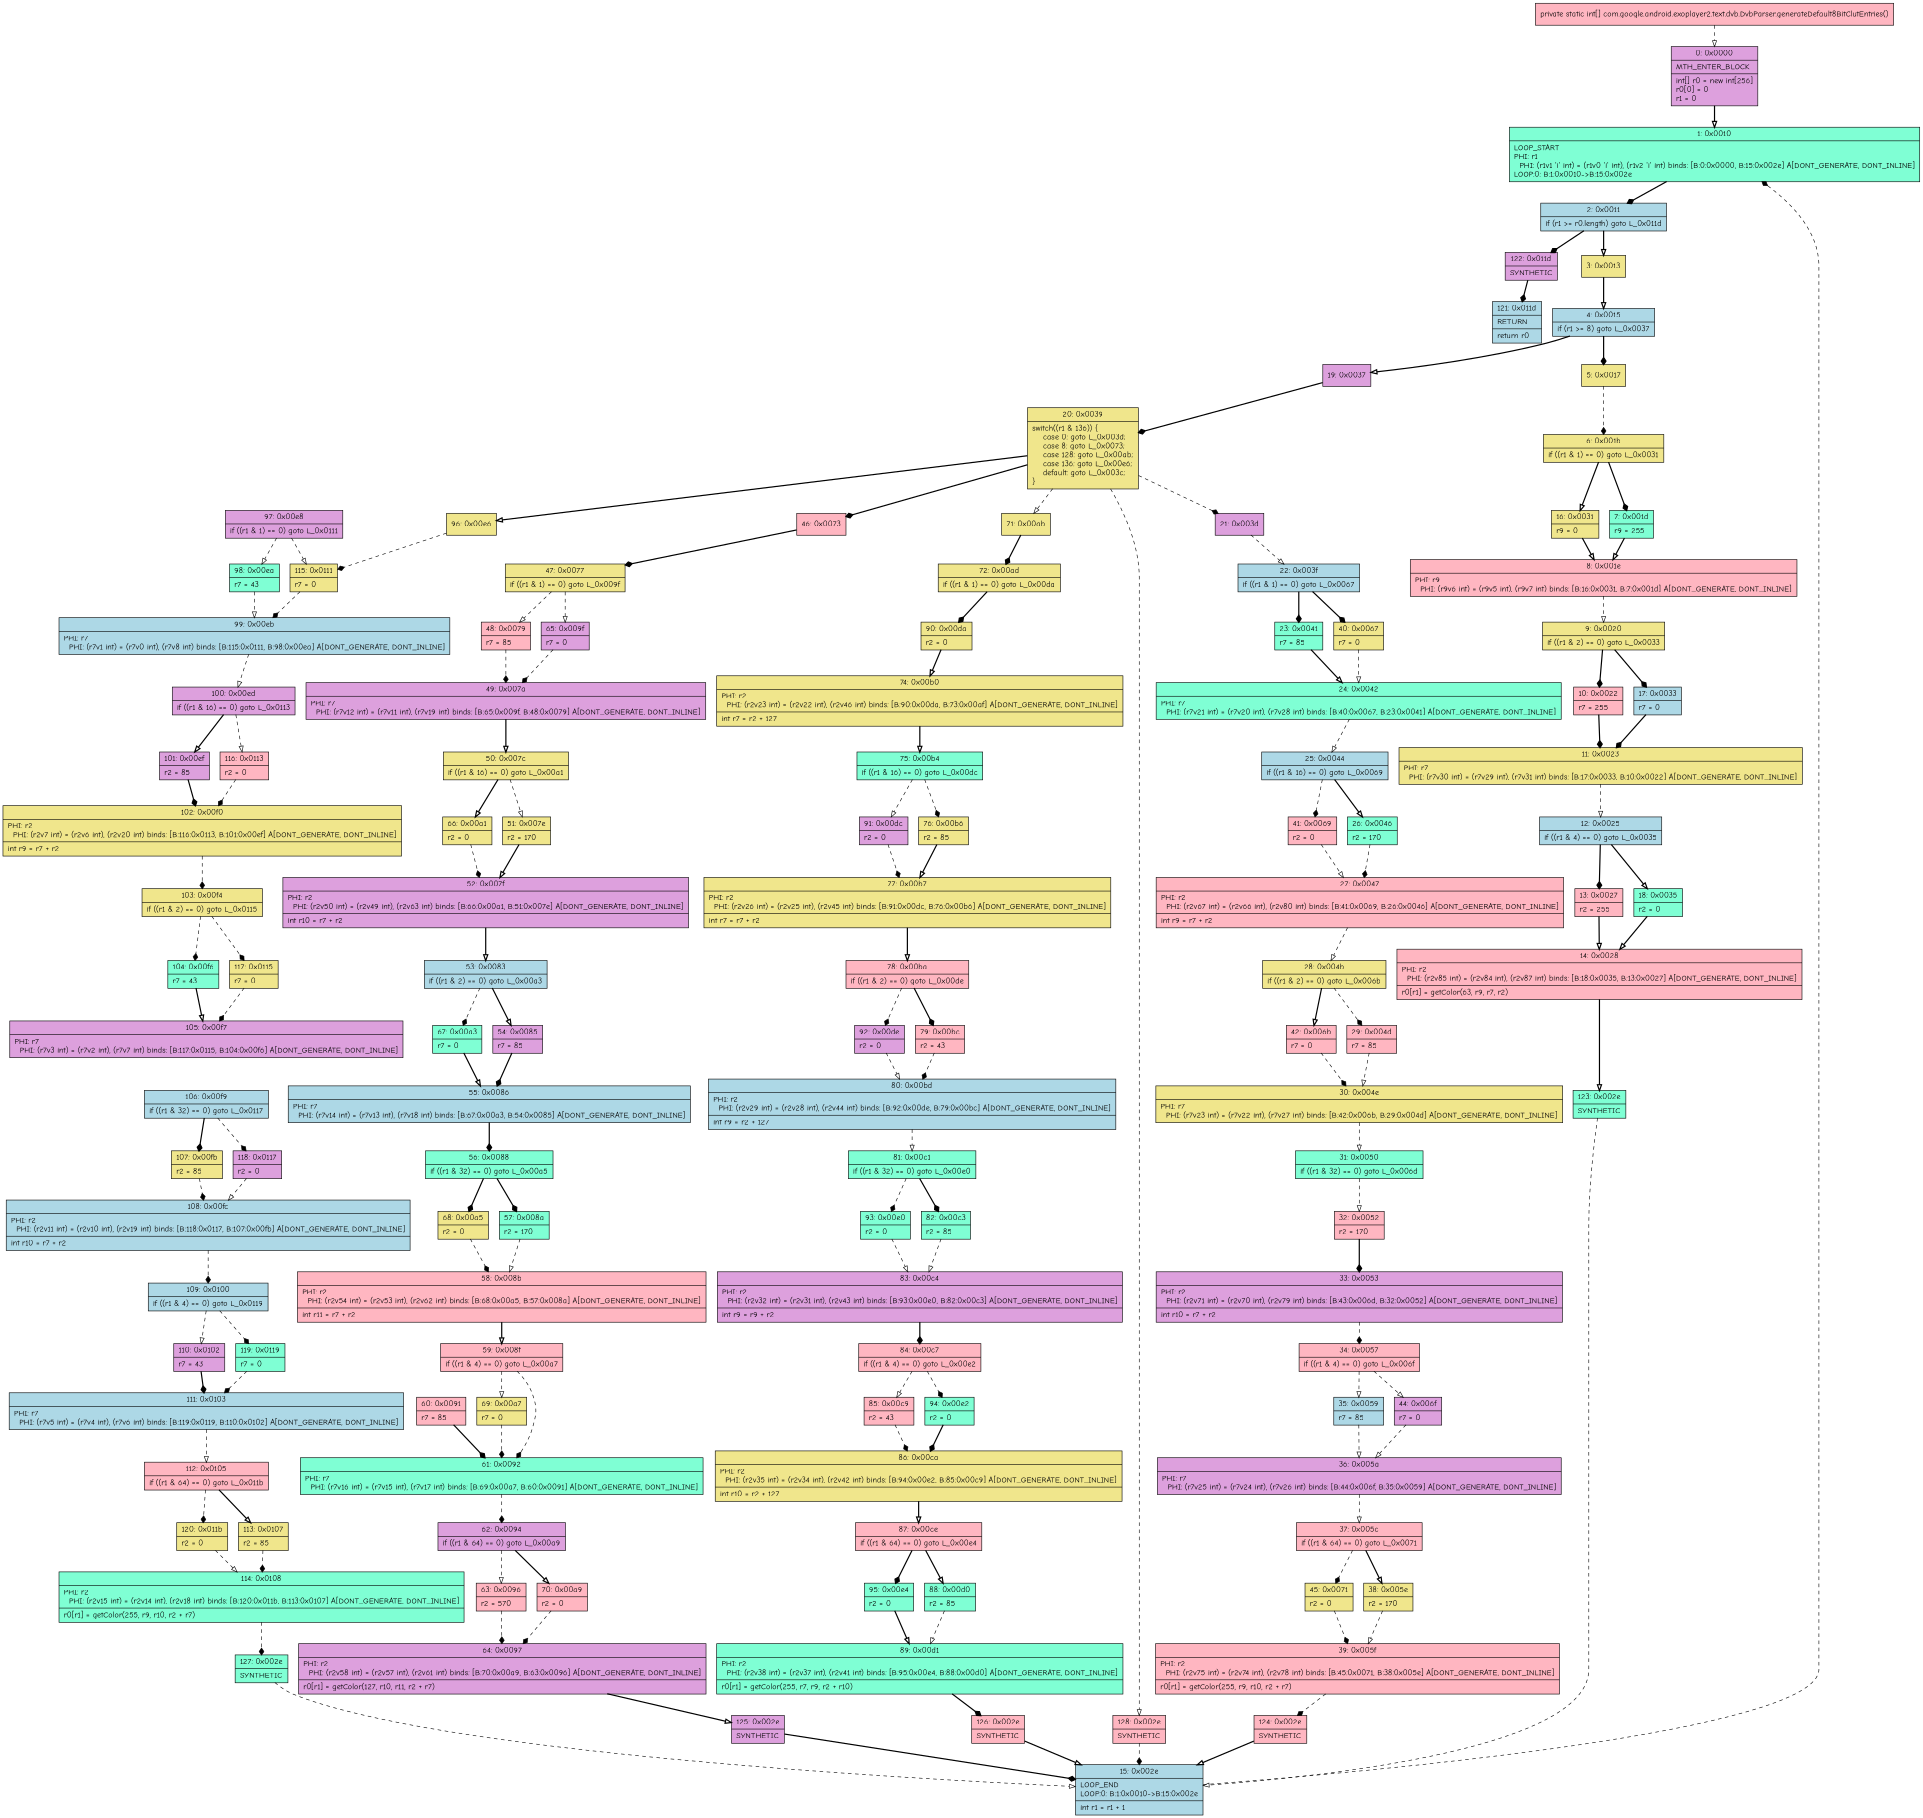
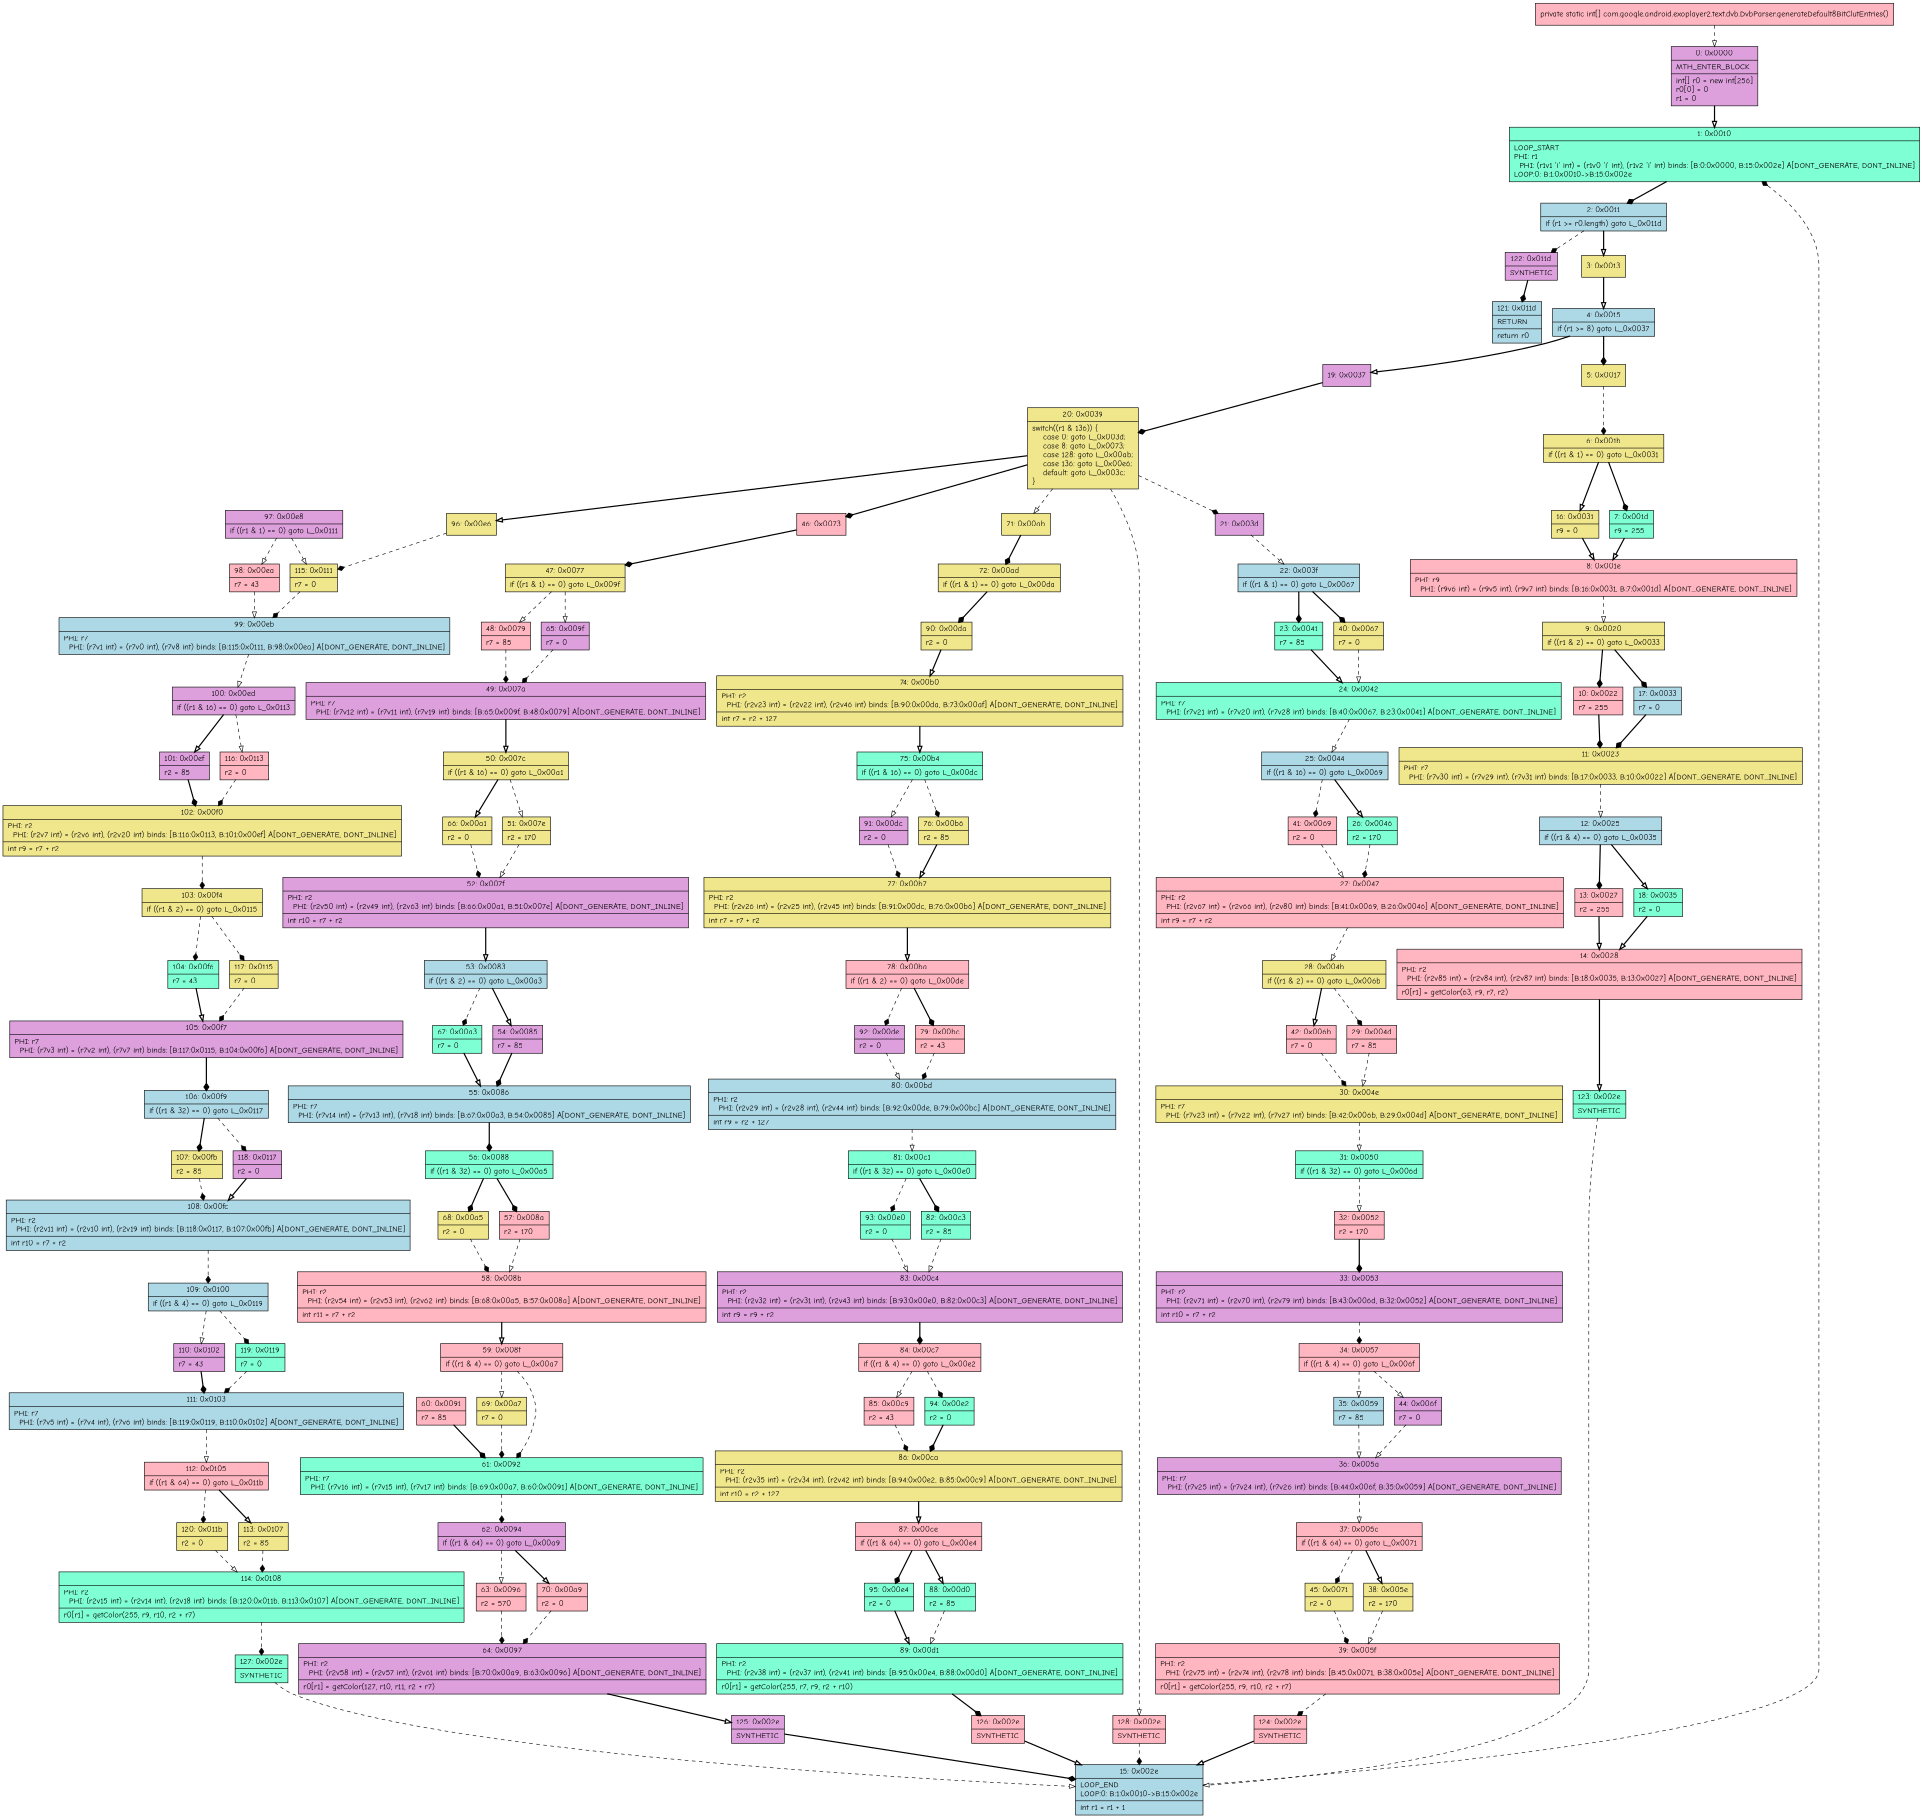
edge "2: 0x0011" -> "122: 0x011d": style bold -> dashed
node "98: 0x00ea": fillcolor aquamarine -> lightpink
edge "51: 0x007e" -> "52: 0x007f": style bold -> dashed
edge "105: 0x00f7" -> "106: 0x00f9": added
edge "118: 0x0117" -> "108: 0x00fc": style dashed -> bold
node "57: 0x008a": fillcolor aquamarine -> lightpink
